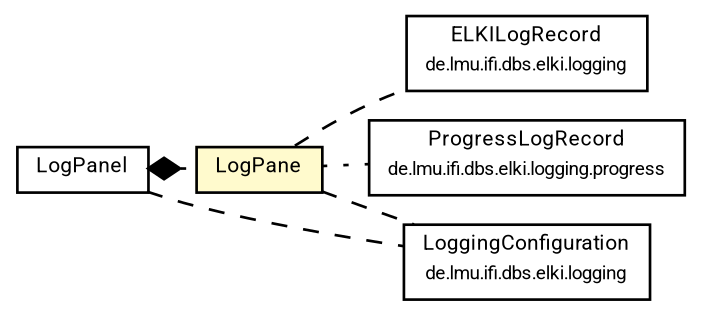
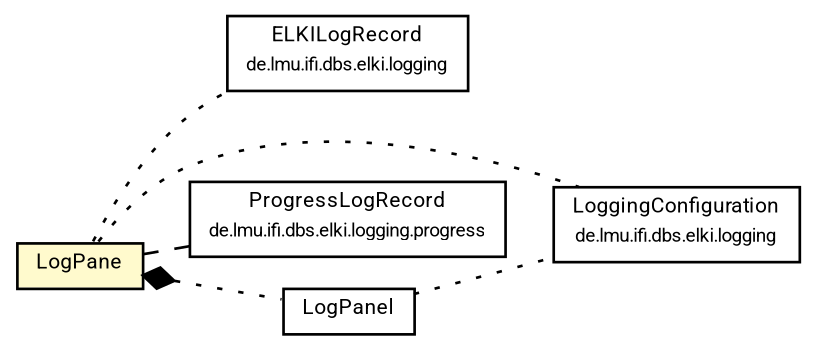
edge "ELKILogRecord" -- "LogPane": style dashed -> dotted
edge "ProgressLogRecord" -- "LogPane": style dotted -> dashed
edge "LogPane" -> "LogPanel": reversed
edge "LogPane" -- "LoggingConfiguration": style dashed -> dotted
edge "LogPanel" -- "LoggingConfiguration": style dashed -> dotted
